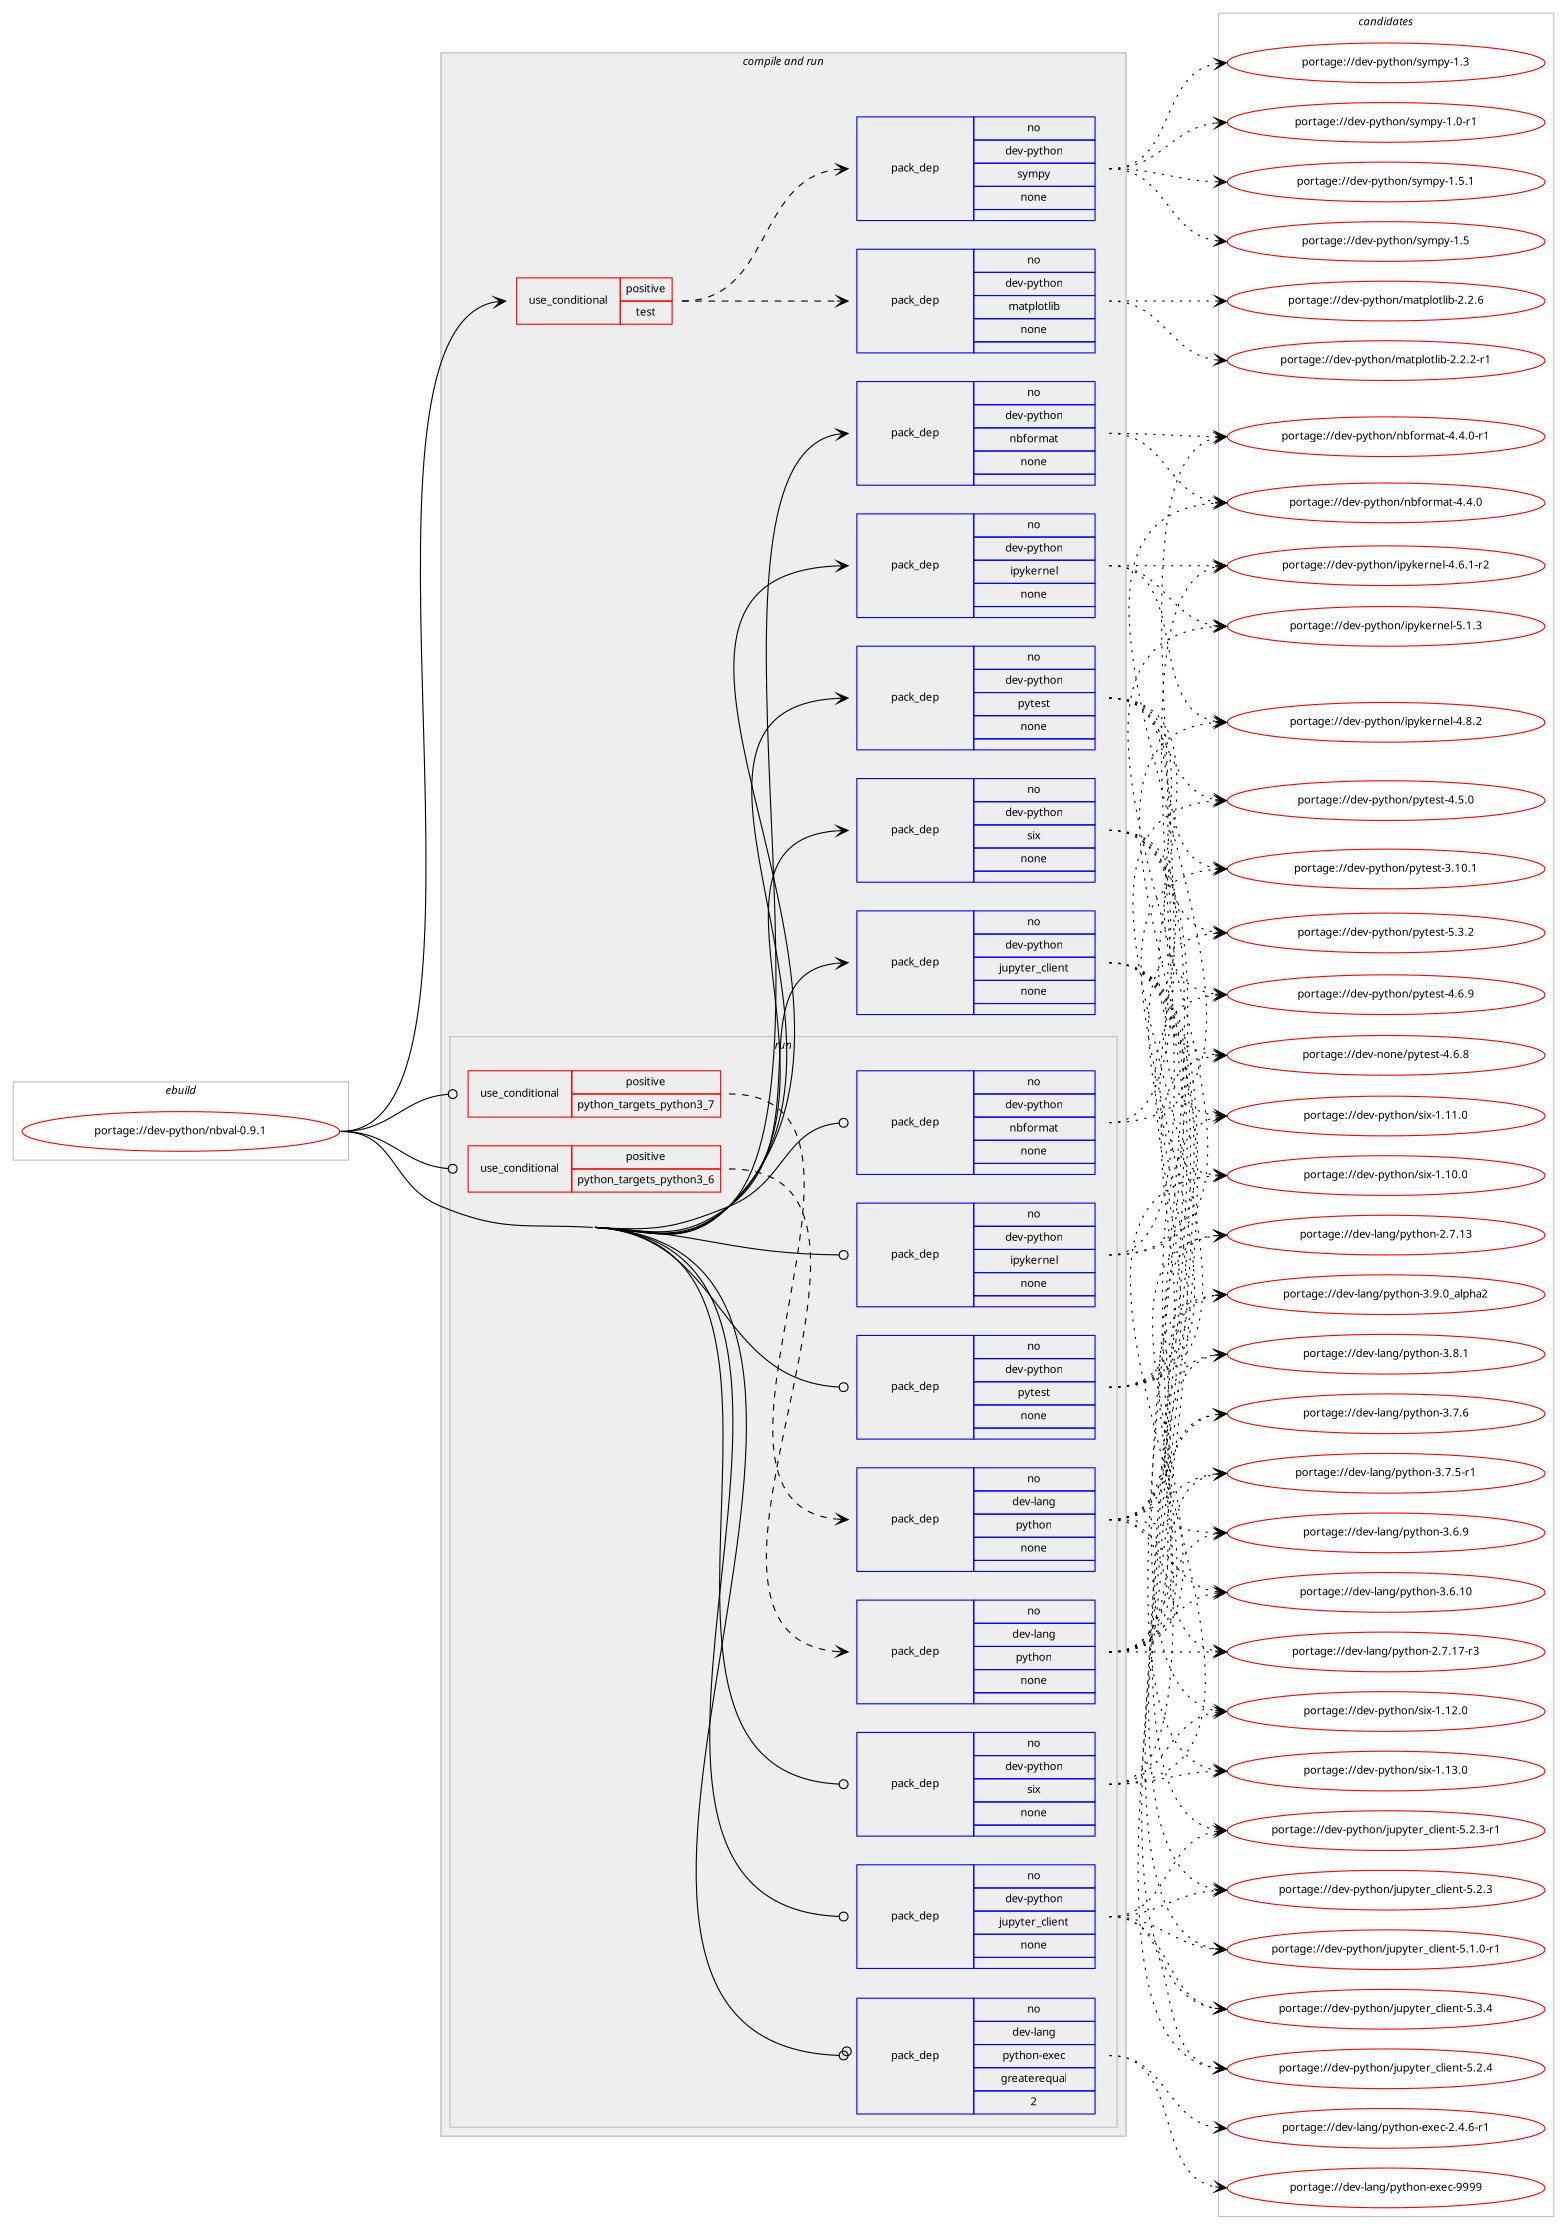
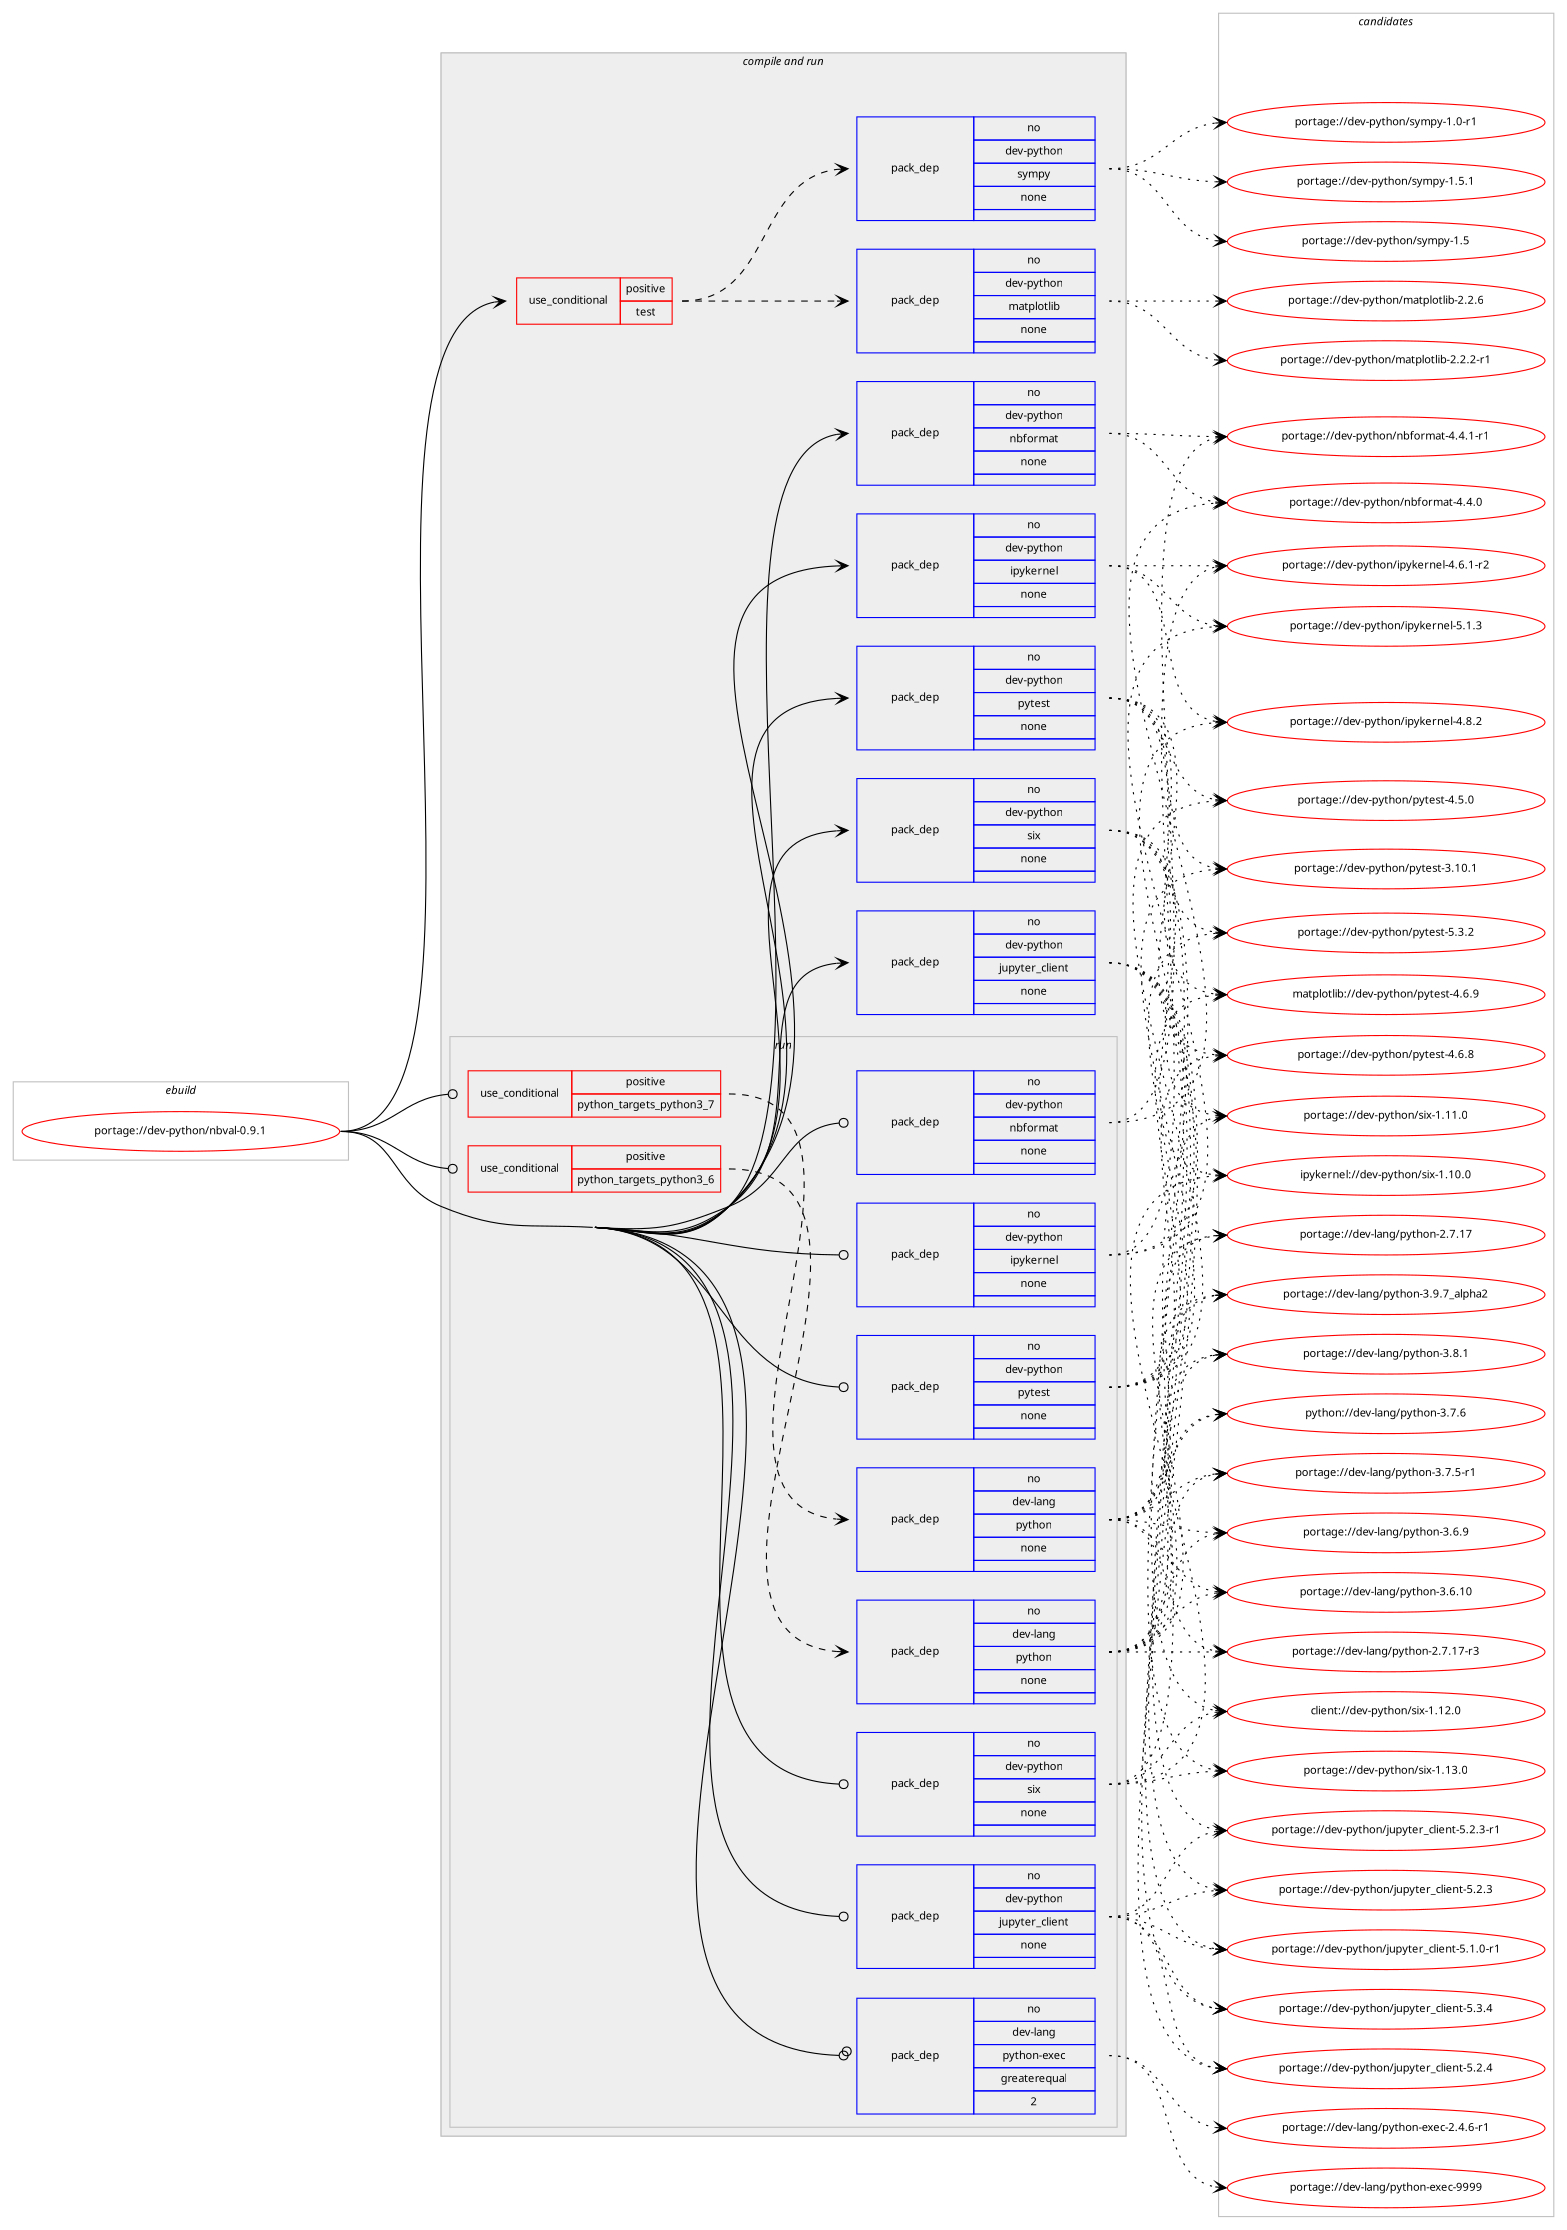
node "portage://dev-python/sympy-1.3": removed
node "portage://dev-python/nbformat-4.4.0-r1": label "portage://dev-python/nbformat-4.4.0-r1" -> "portage://dev-python/nbformat-4.4.1-r1"
node "portage://dev-python/pytest-4.6.9": label "portage://dev-python/pytest-4.6.9" -> "matplotlib://dev-python/pytest-4.6.9"
node "portage://dev-none/pytest-4.6.8": label "portage://dev-none/pytest-4.6.8" -> "portage://dev-python/pytest-4.6.8"
node "portage://dev-python/six-1.10.0": label "portage://dev-python/six-1.10.0" -> "ipykernel://dev-python/six-1.10.0"
node "portage://dev-lang/python-2.7.13": label "portage://dev-lang/python-2.7.13" -> "portage://dev-lang/python-2.7.17"
node "portage://dev-lang/python-3.9.0_alpha2": label "portage://dev-lang/python-3.9.0_alpha2" -> "portage://dev-lang/python-3.9.7_alpha2"
node "portage://dev-lang/python-3.7.6": label "portage://dev-lang/python-3.7.6" -> "python://dev-lang/python-3.7.6"
node "portage://dev-python/six-1.12.0": label "portage://dev-python/six-1.12.0" -> "client://dev-python/six-1.12.0"
